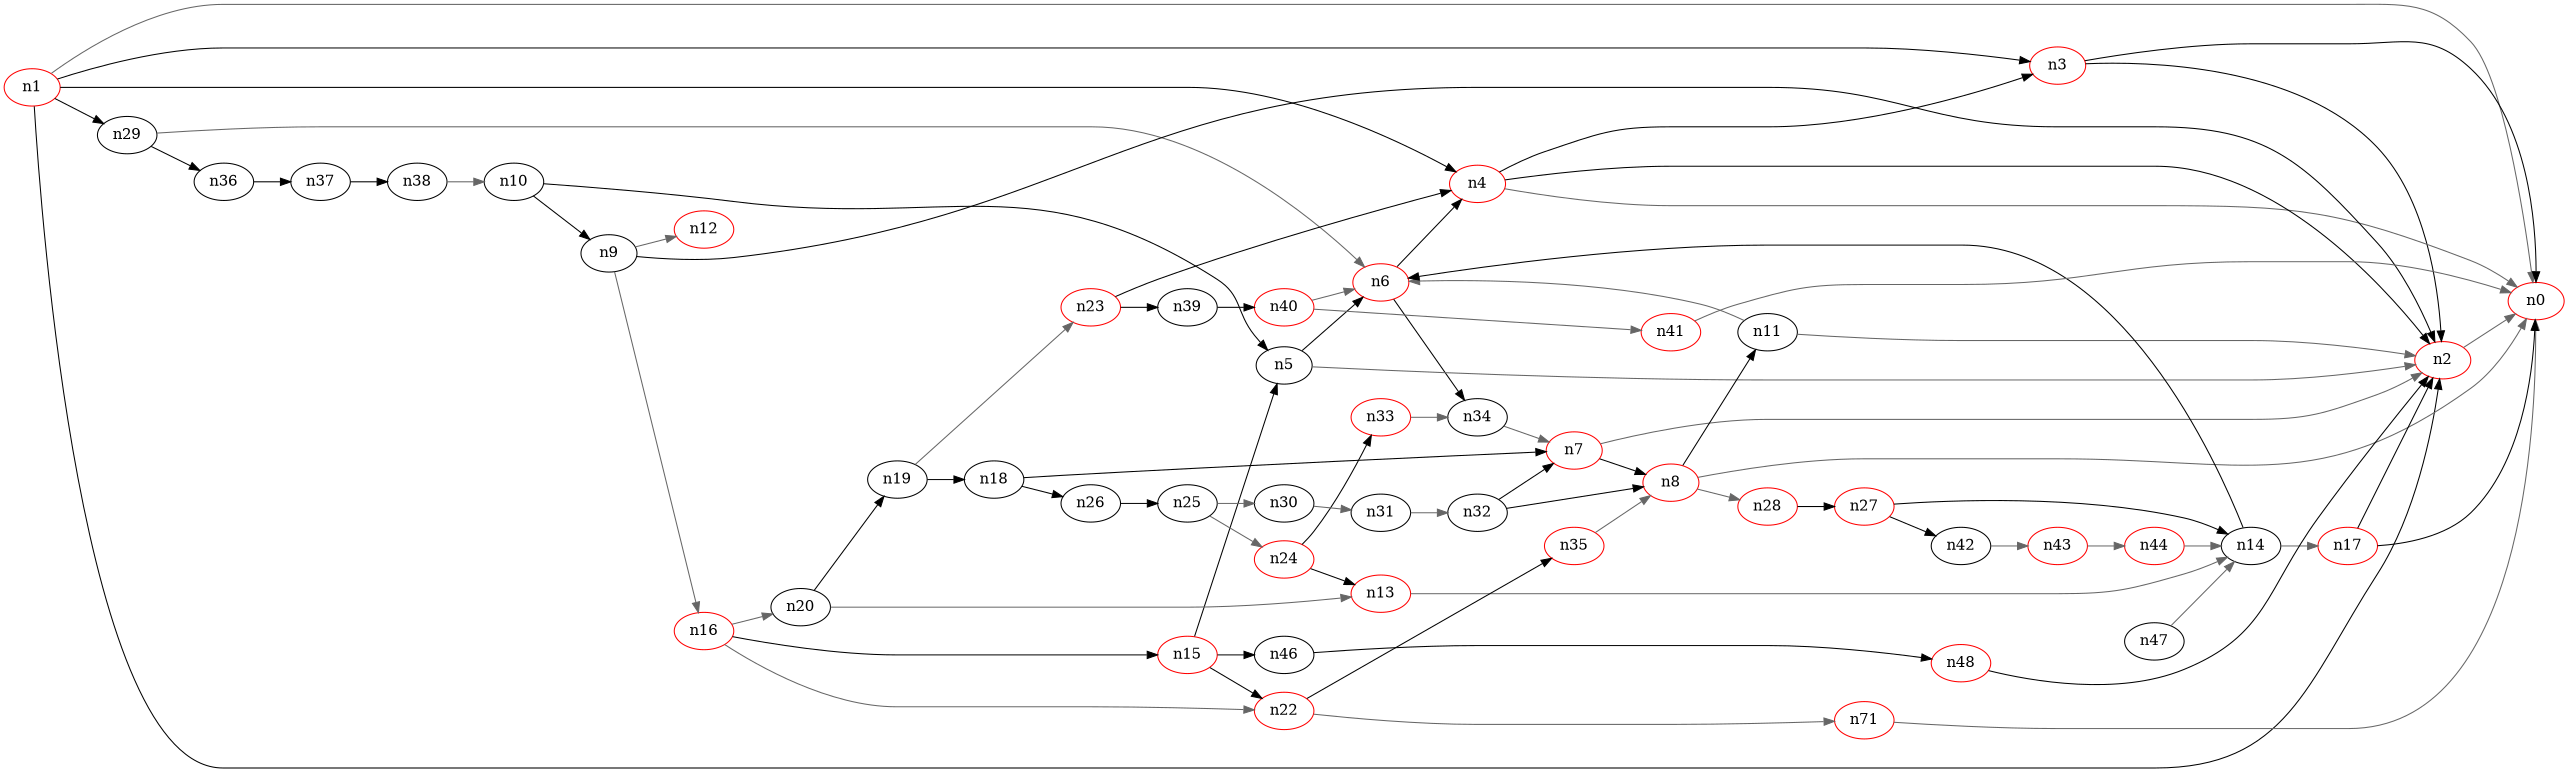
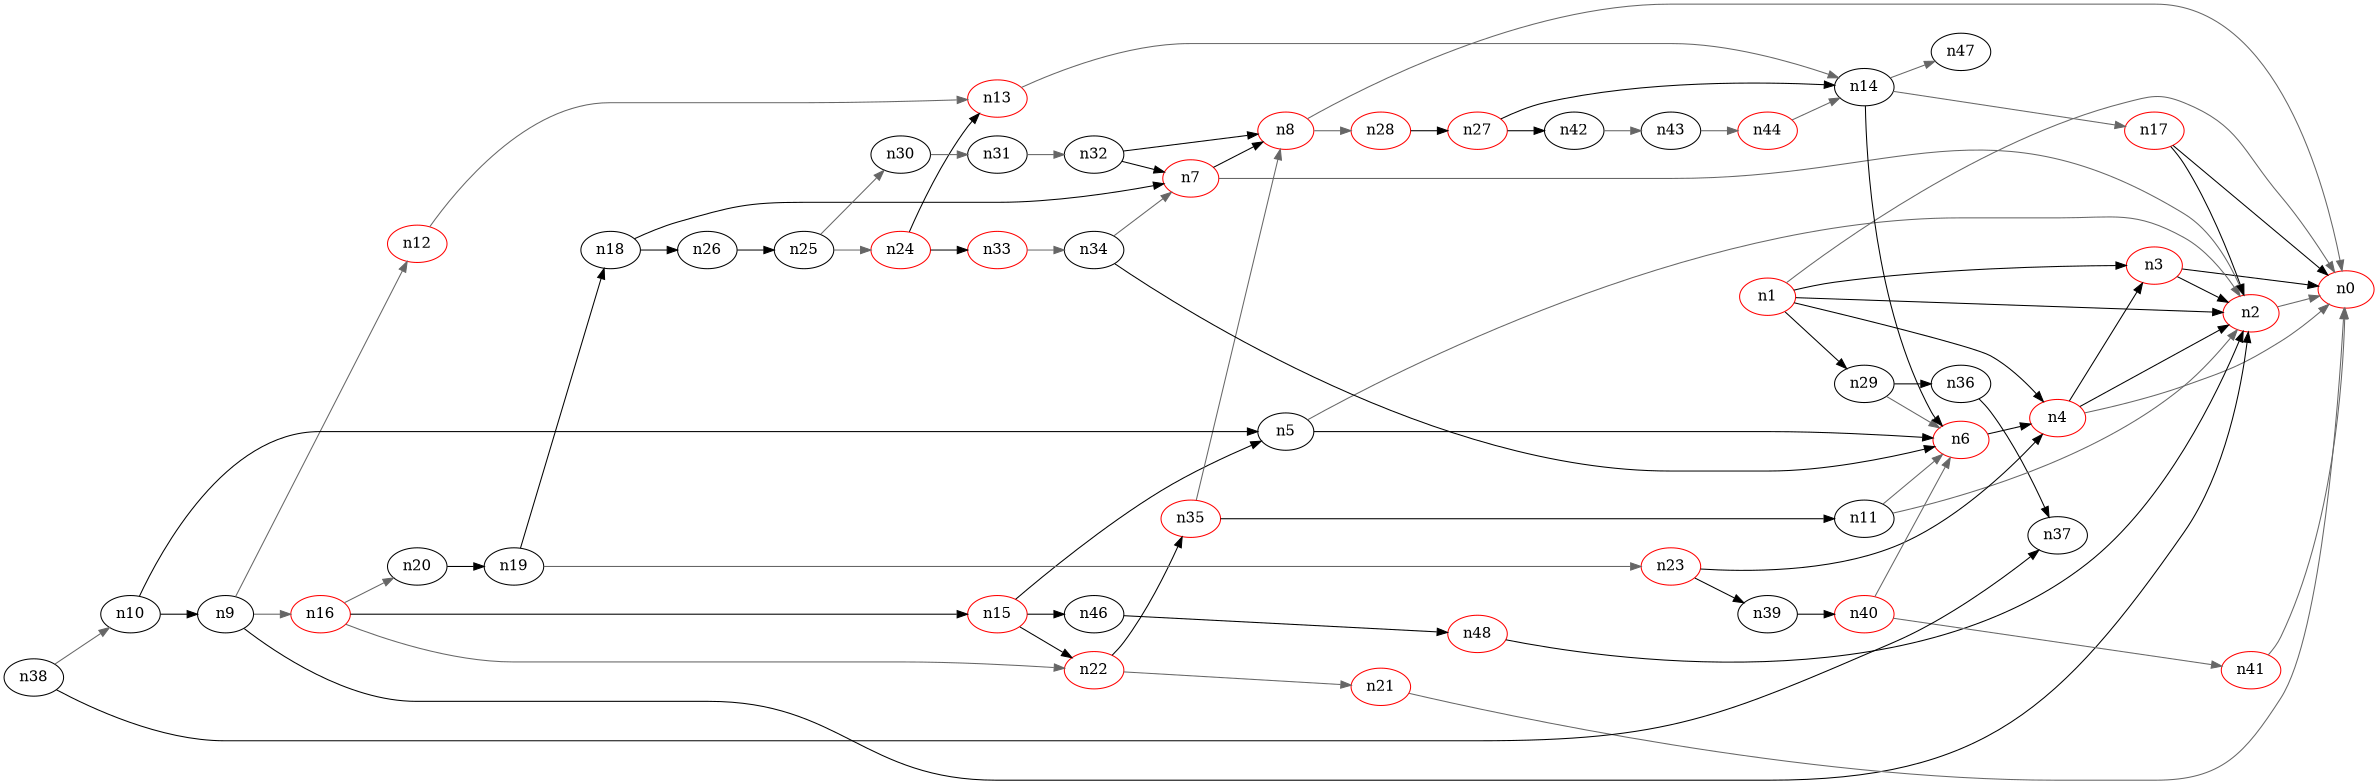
edge "n37" -> "n38": reversed
edge "n6" -> "n34": reversed
edge "n8" -> "n11": now "n35" -> "n11"
node "n43": color red -> black
edge "n47" -> "n14": reversed
edge "n20" -> "n13": now "n12" -> "n13"
node "n71": label "n71" -> "n21"
